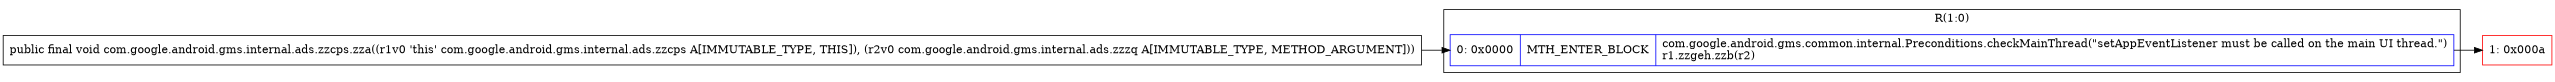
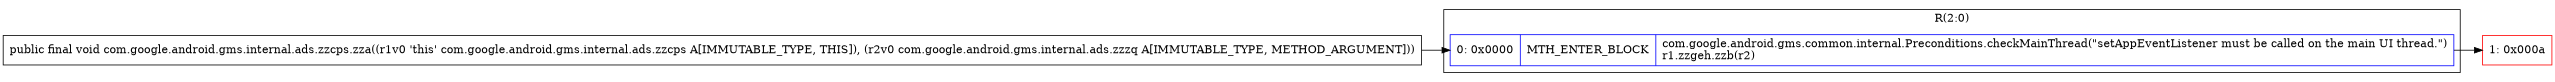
cluster "R(1:0)": label "R(1:0)" -> "R(2:0)"
